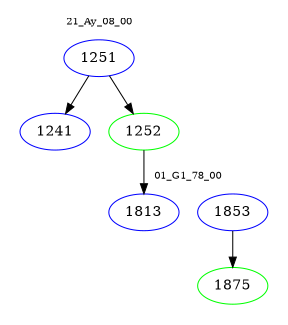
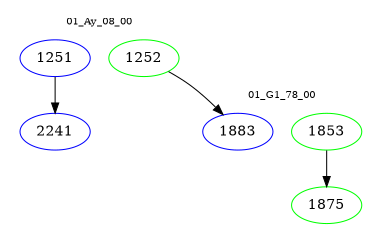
cluster "21_Ay_08_00": label "21_Ay_08_00" -> "01_Ay_08_00"
edge "1251" -> "1252": removed
node "1241": label "1241" -> "2241"
node "1813": label "1813" -> "1883"
node "1853": color blue -> green
